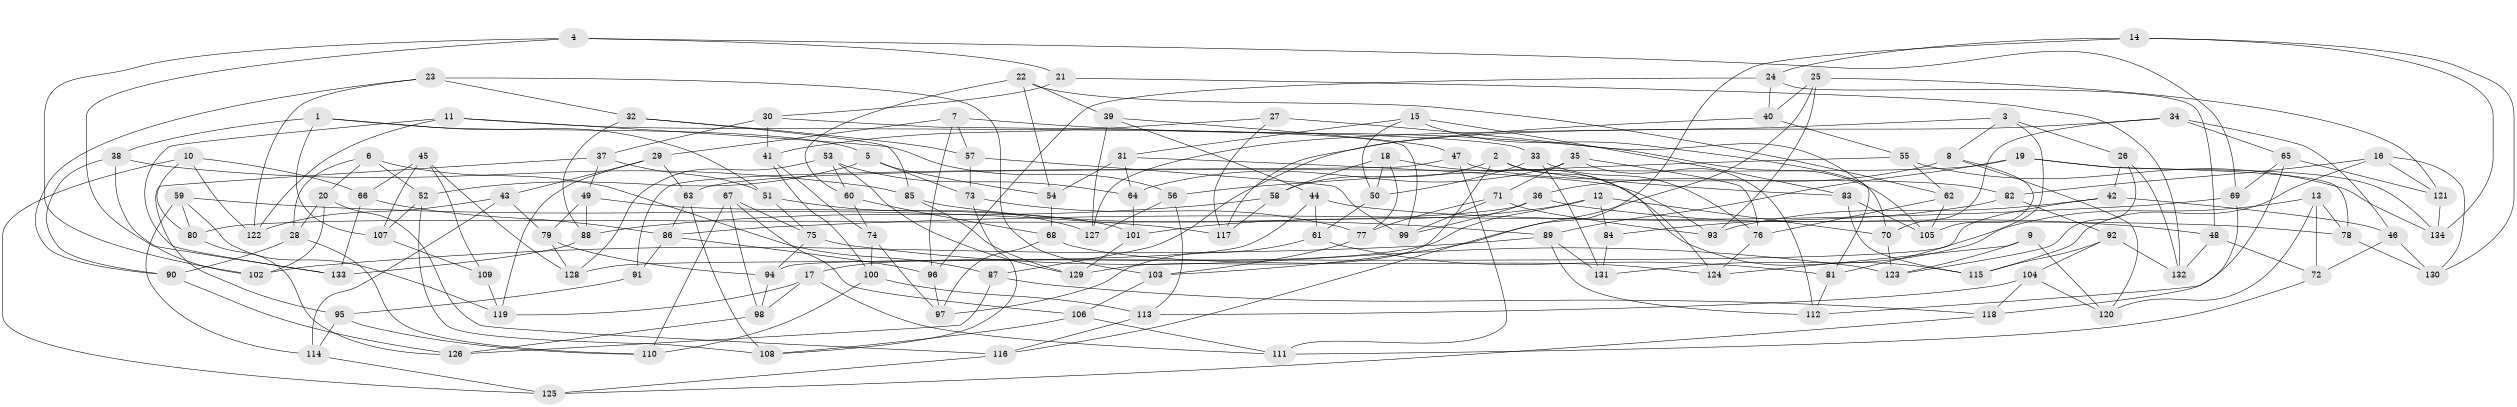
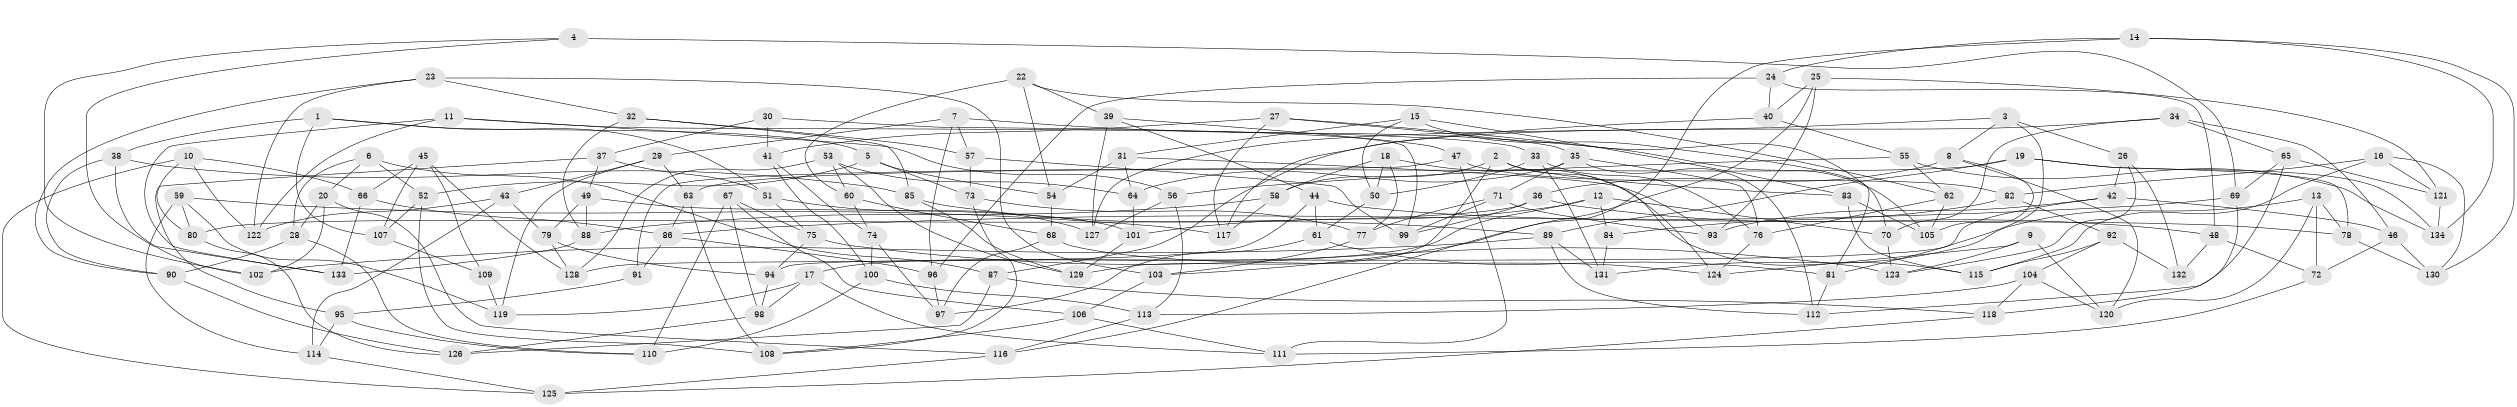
node "21": removed
edge "27" -- "35": added
